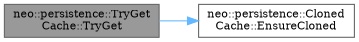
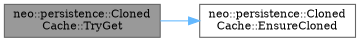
node "neo::persistence::TryGet Cache::TryGet": label "neo::persistence::TryGet Cache::TryGet" -> "neo::persistence::Cloned Cache::TryGet"
